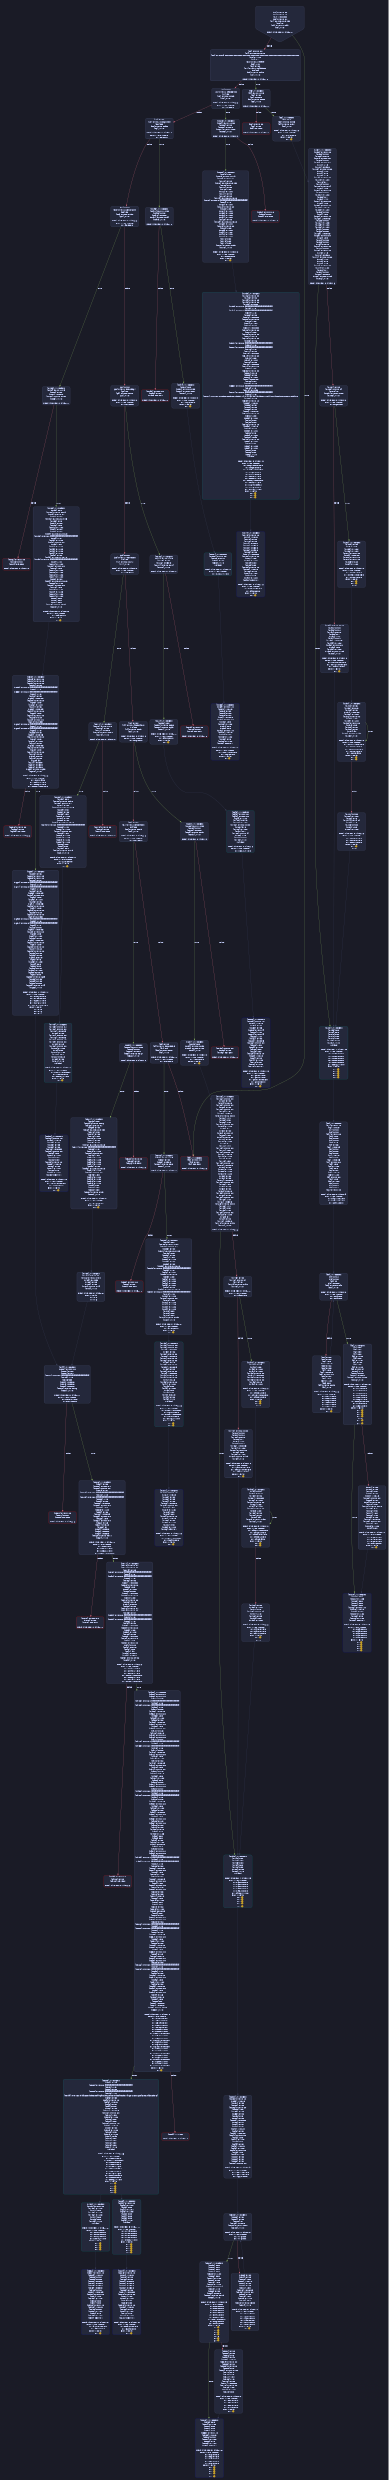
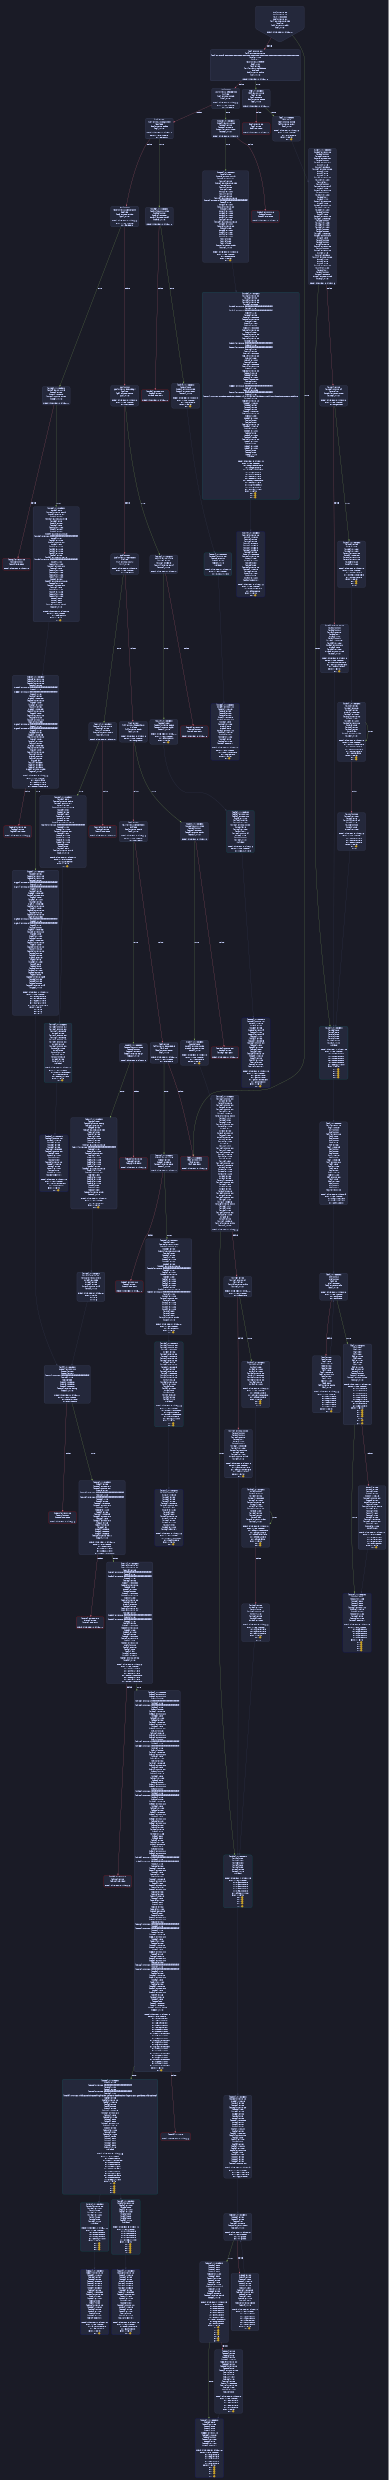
node "[0aa9] INVALID Stack size req: 0, sizeΔ: 0": label "[0aa9] INVALID Stack size req: 0, sizeΔ: 0" -> "[0aa9] INVALID Stack usage req: 0, sizeΔ: 0"
